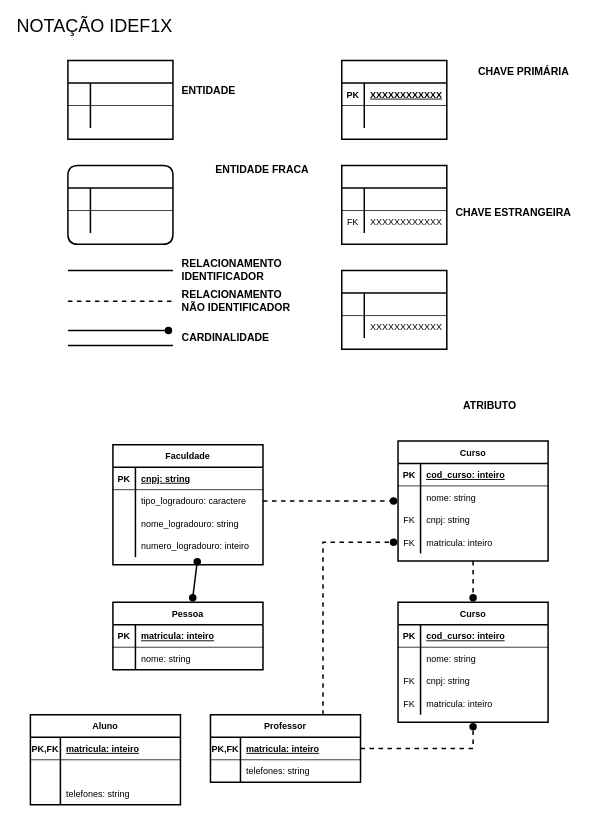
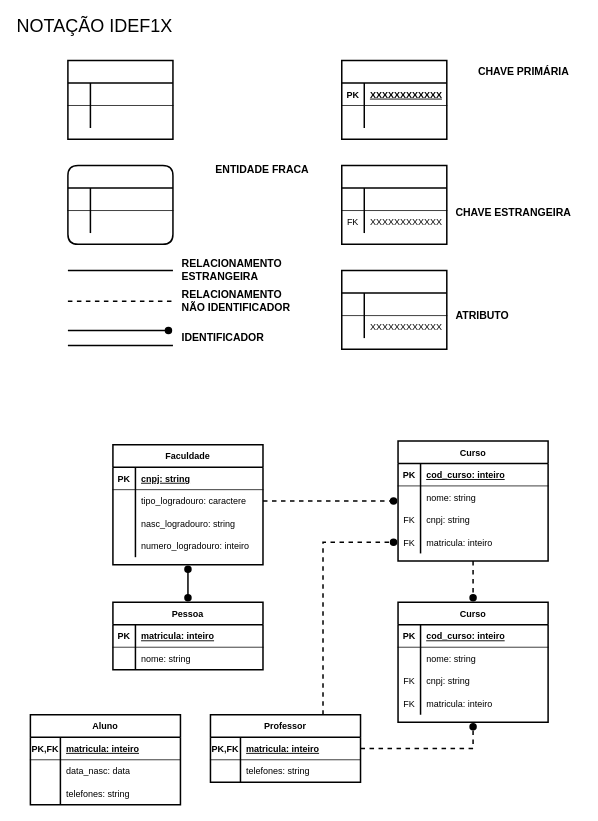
node "ENTIDADE": removed
node "RELACIONAMENTO IDENTIFICADOR": label "RELACIONAMENTO IDENTIFICADOR" -> "RELACIONAMENTO ESTRANGEIRA"
node "CARDINALIDADE": label "CARDINALIDADE" -> "IDENTIFICADOR"
node "ATRIBUTO": moved (495, 405) -> (488, 315)
node "nome_logradouro: string": label "nome_logradouro: string" -> "nasc_logradouro: string"
edge "numero_logradouro: inteiro" -- "Pessoa": now "Faculdade" -- "Pessoa"
node "data_nasc: data": added
